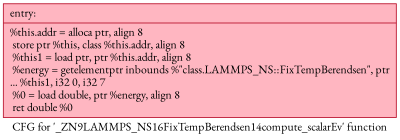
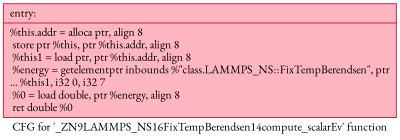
node "entry:": text "store ptr %this, class %this.addr, align 8" -> "store ptr %this, ptr %this.addr, align 8"
